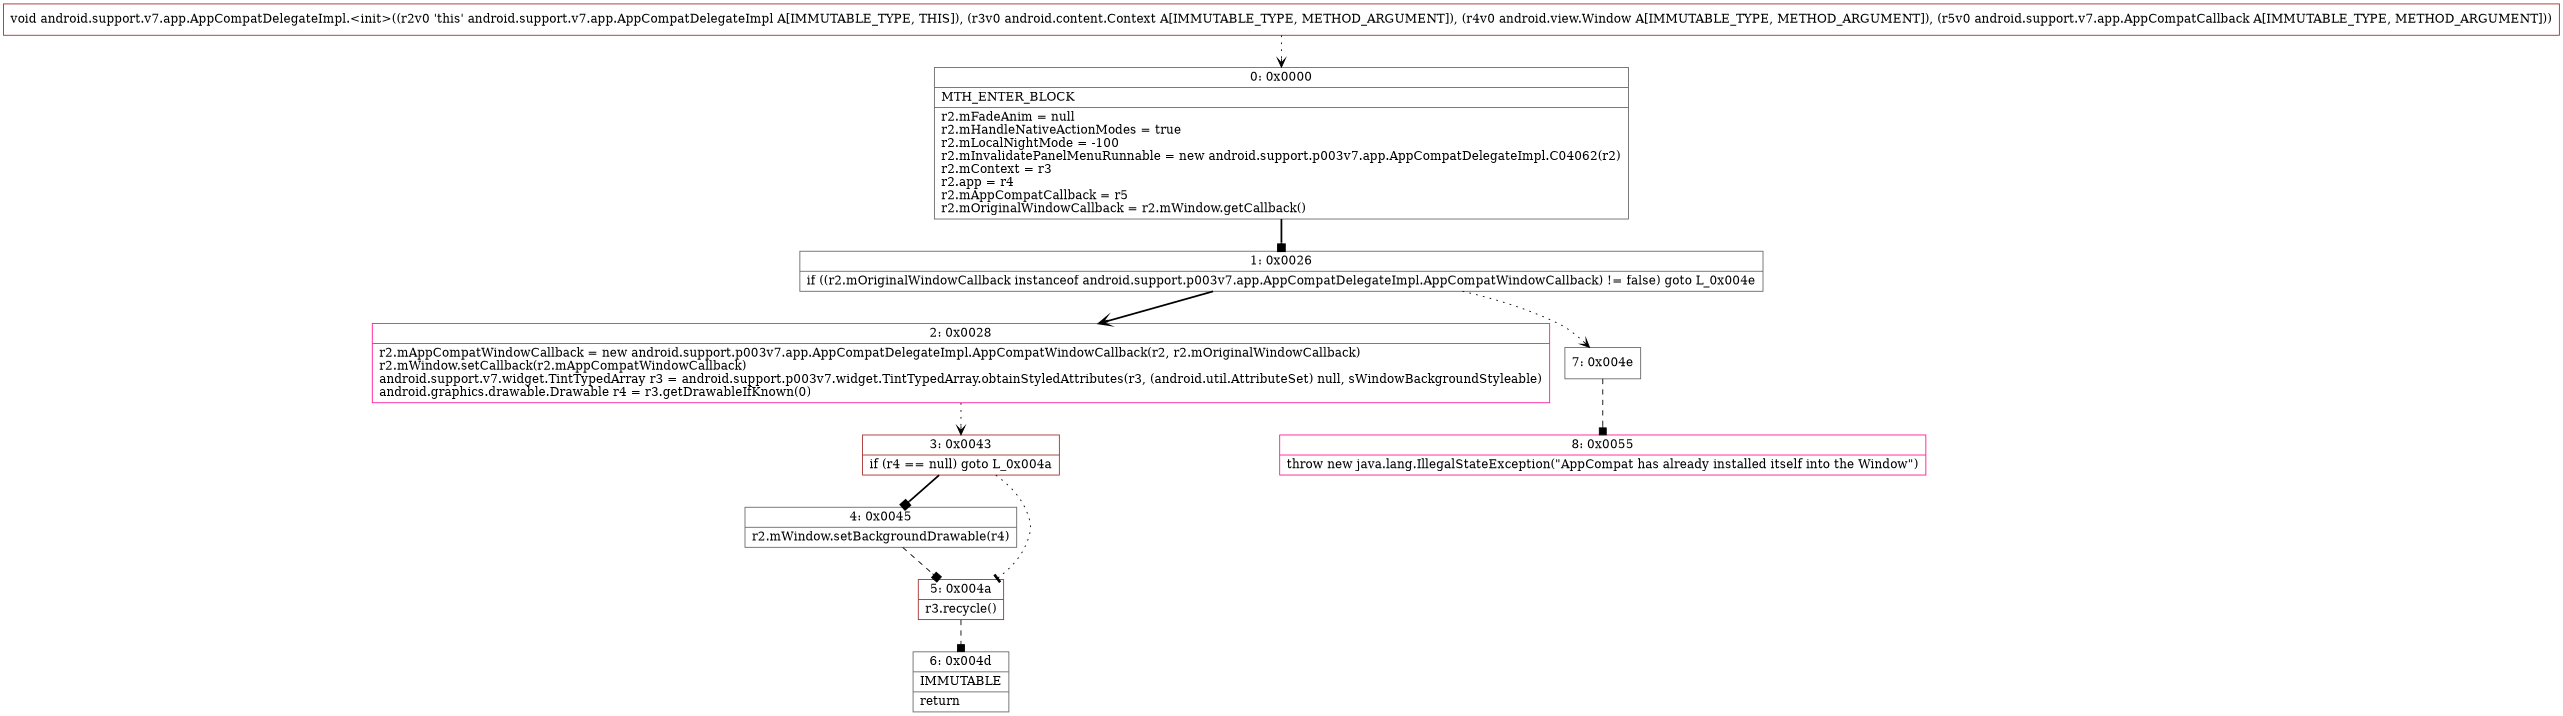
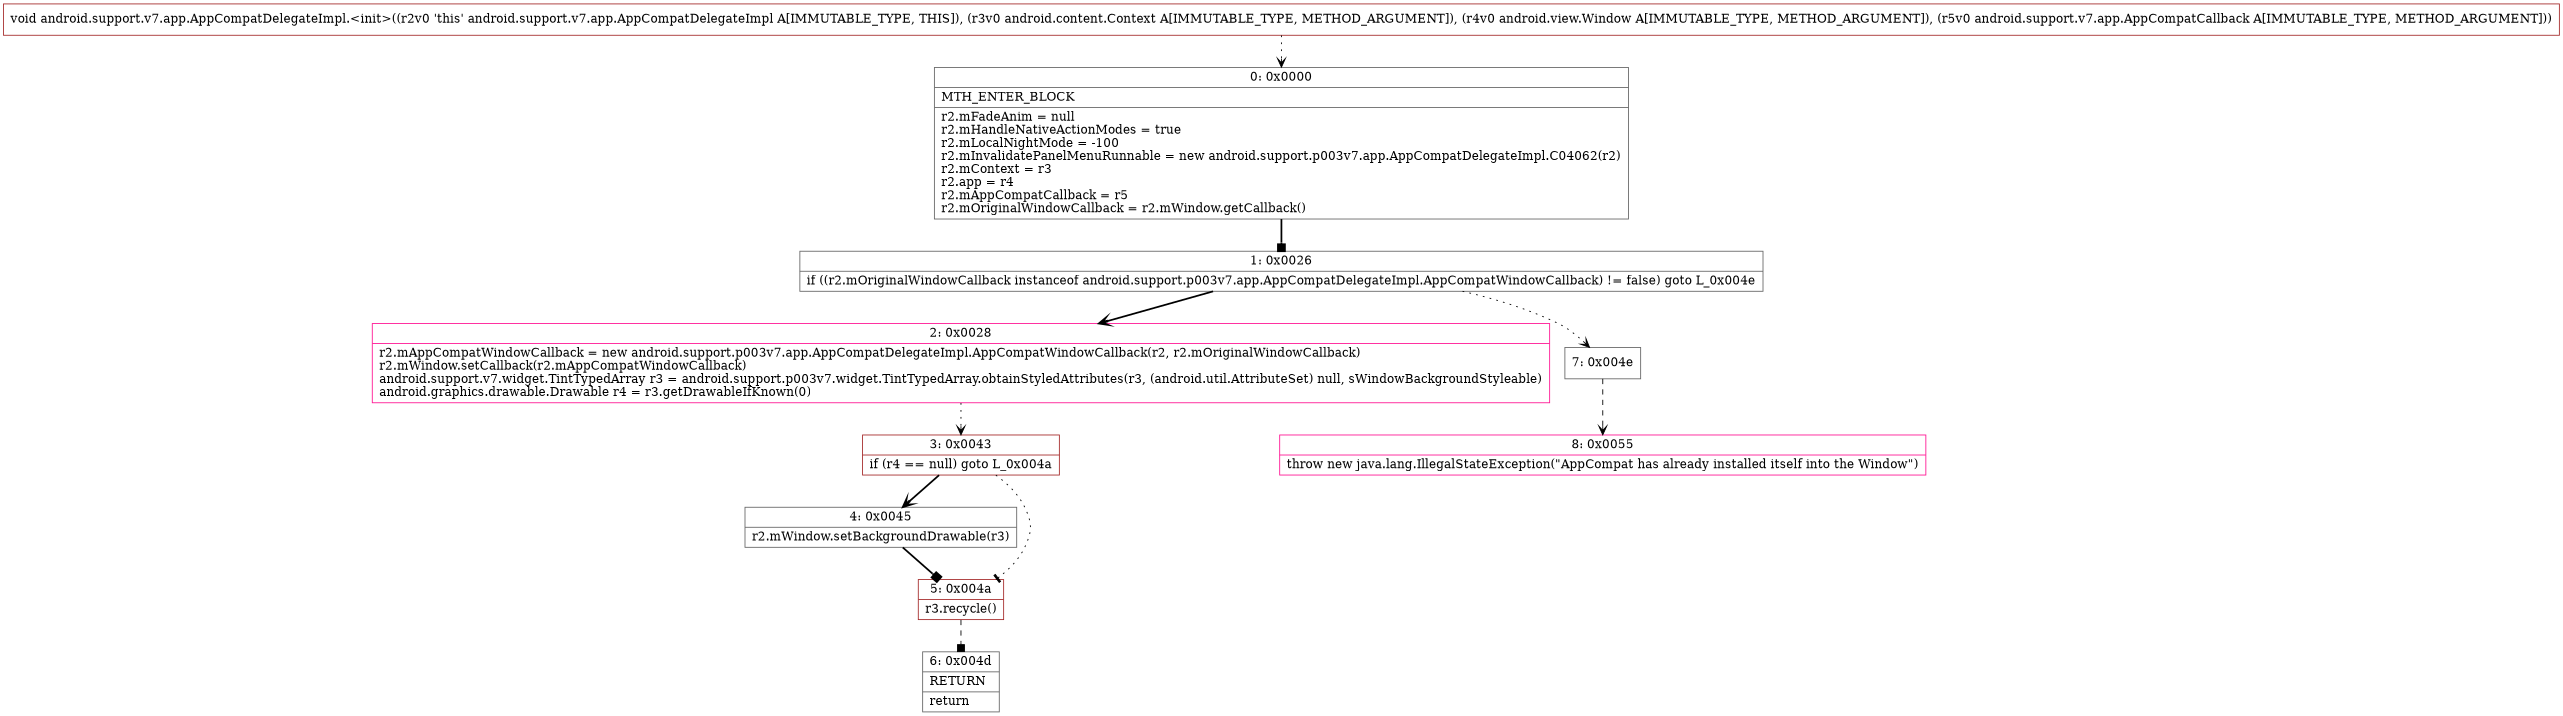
edge "7: 0x004e" -> "8: 0x0055": arrowhead box -> vee
edge "3: 0x0043" -> "4: 0x0045": arrowhead box -> vee
node "4: 0x0045": text "r2.mWindow.setBackgroundDrawable(r4)" -> "r2.mWindow.setBackgroundDrawable(r3)"
edge "4: 0x0045" -> "5: 0x004a": style dashed -> bold
node "6: 0x004d": text "IMMUTABLE" -> "RETURN"
